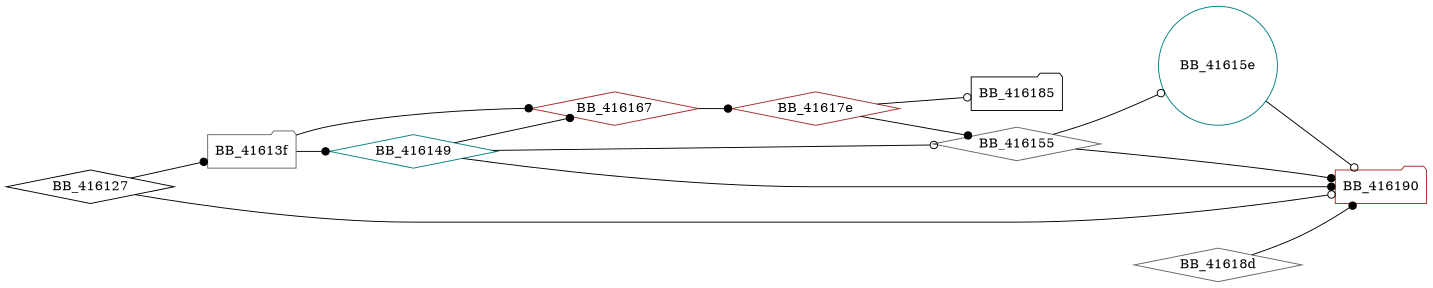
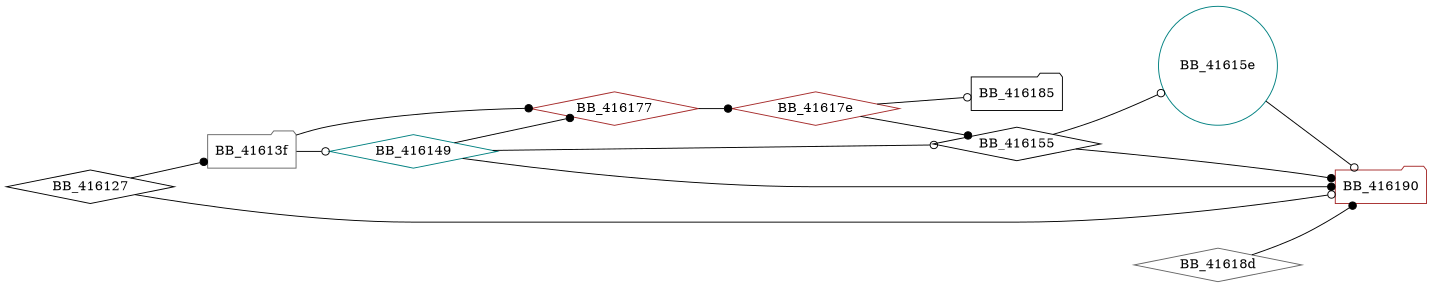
node "BB_416167": label "BB_416167" -> "BB_416177"
node "BB_416155": color gray40 -> black
edge "BB_41613f" -> "BB_416149": arrowhead dot -> odot
